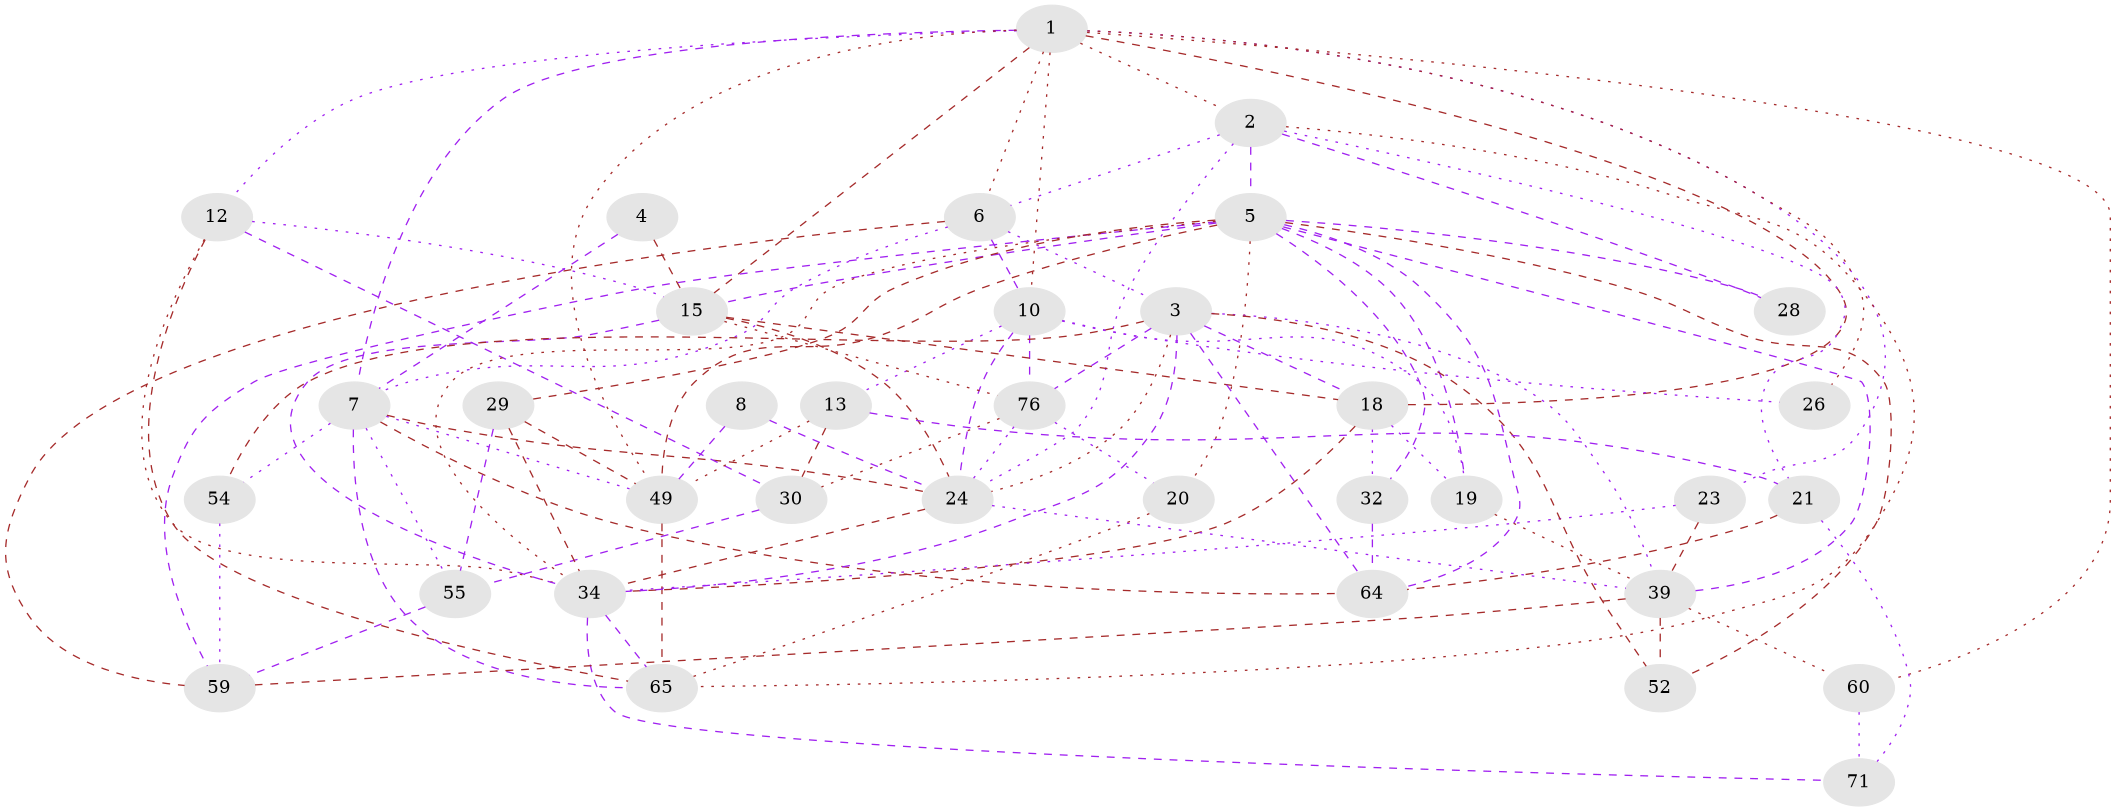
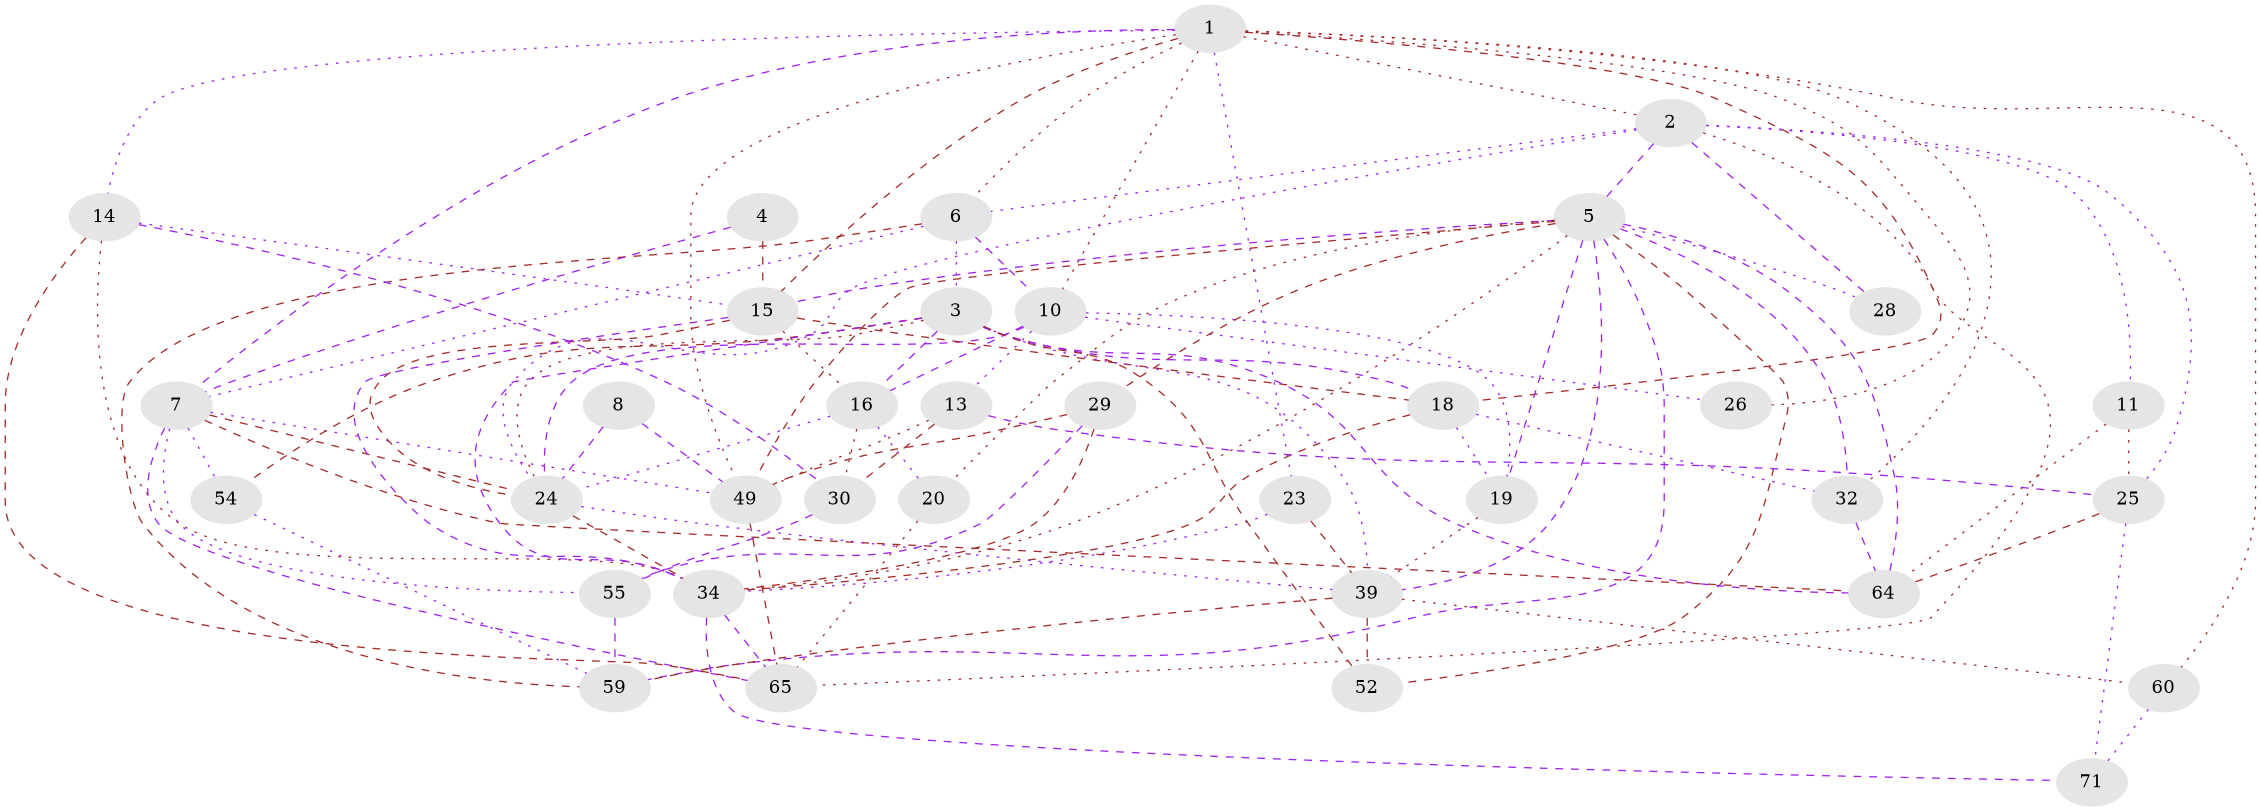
edge "1" -- "32": added
node "12": label "12" -> "14"
edge "5" -- "28": style dashed -> dotted
node "76": label "76" -> "16"
node "11": added
node "21": label "21" -> "25"
